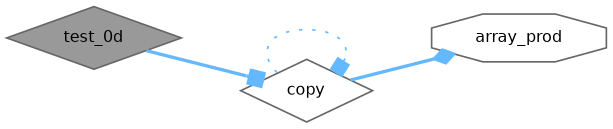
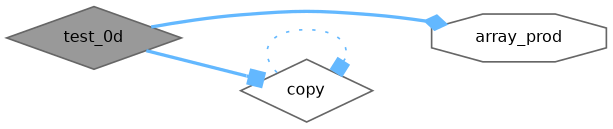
edge "copy" -> "array_prod": now "test_0d" -> "array_prod"
